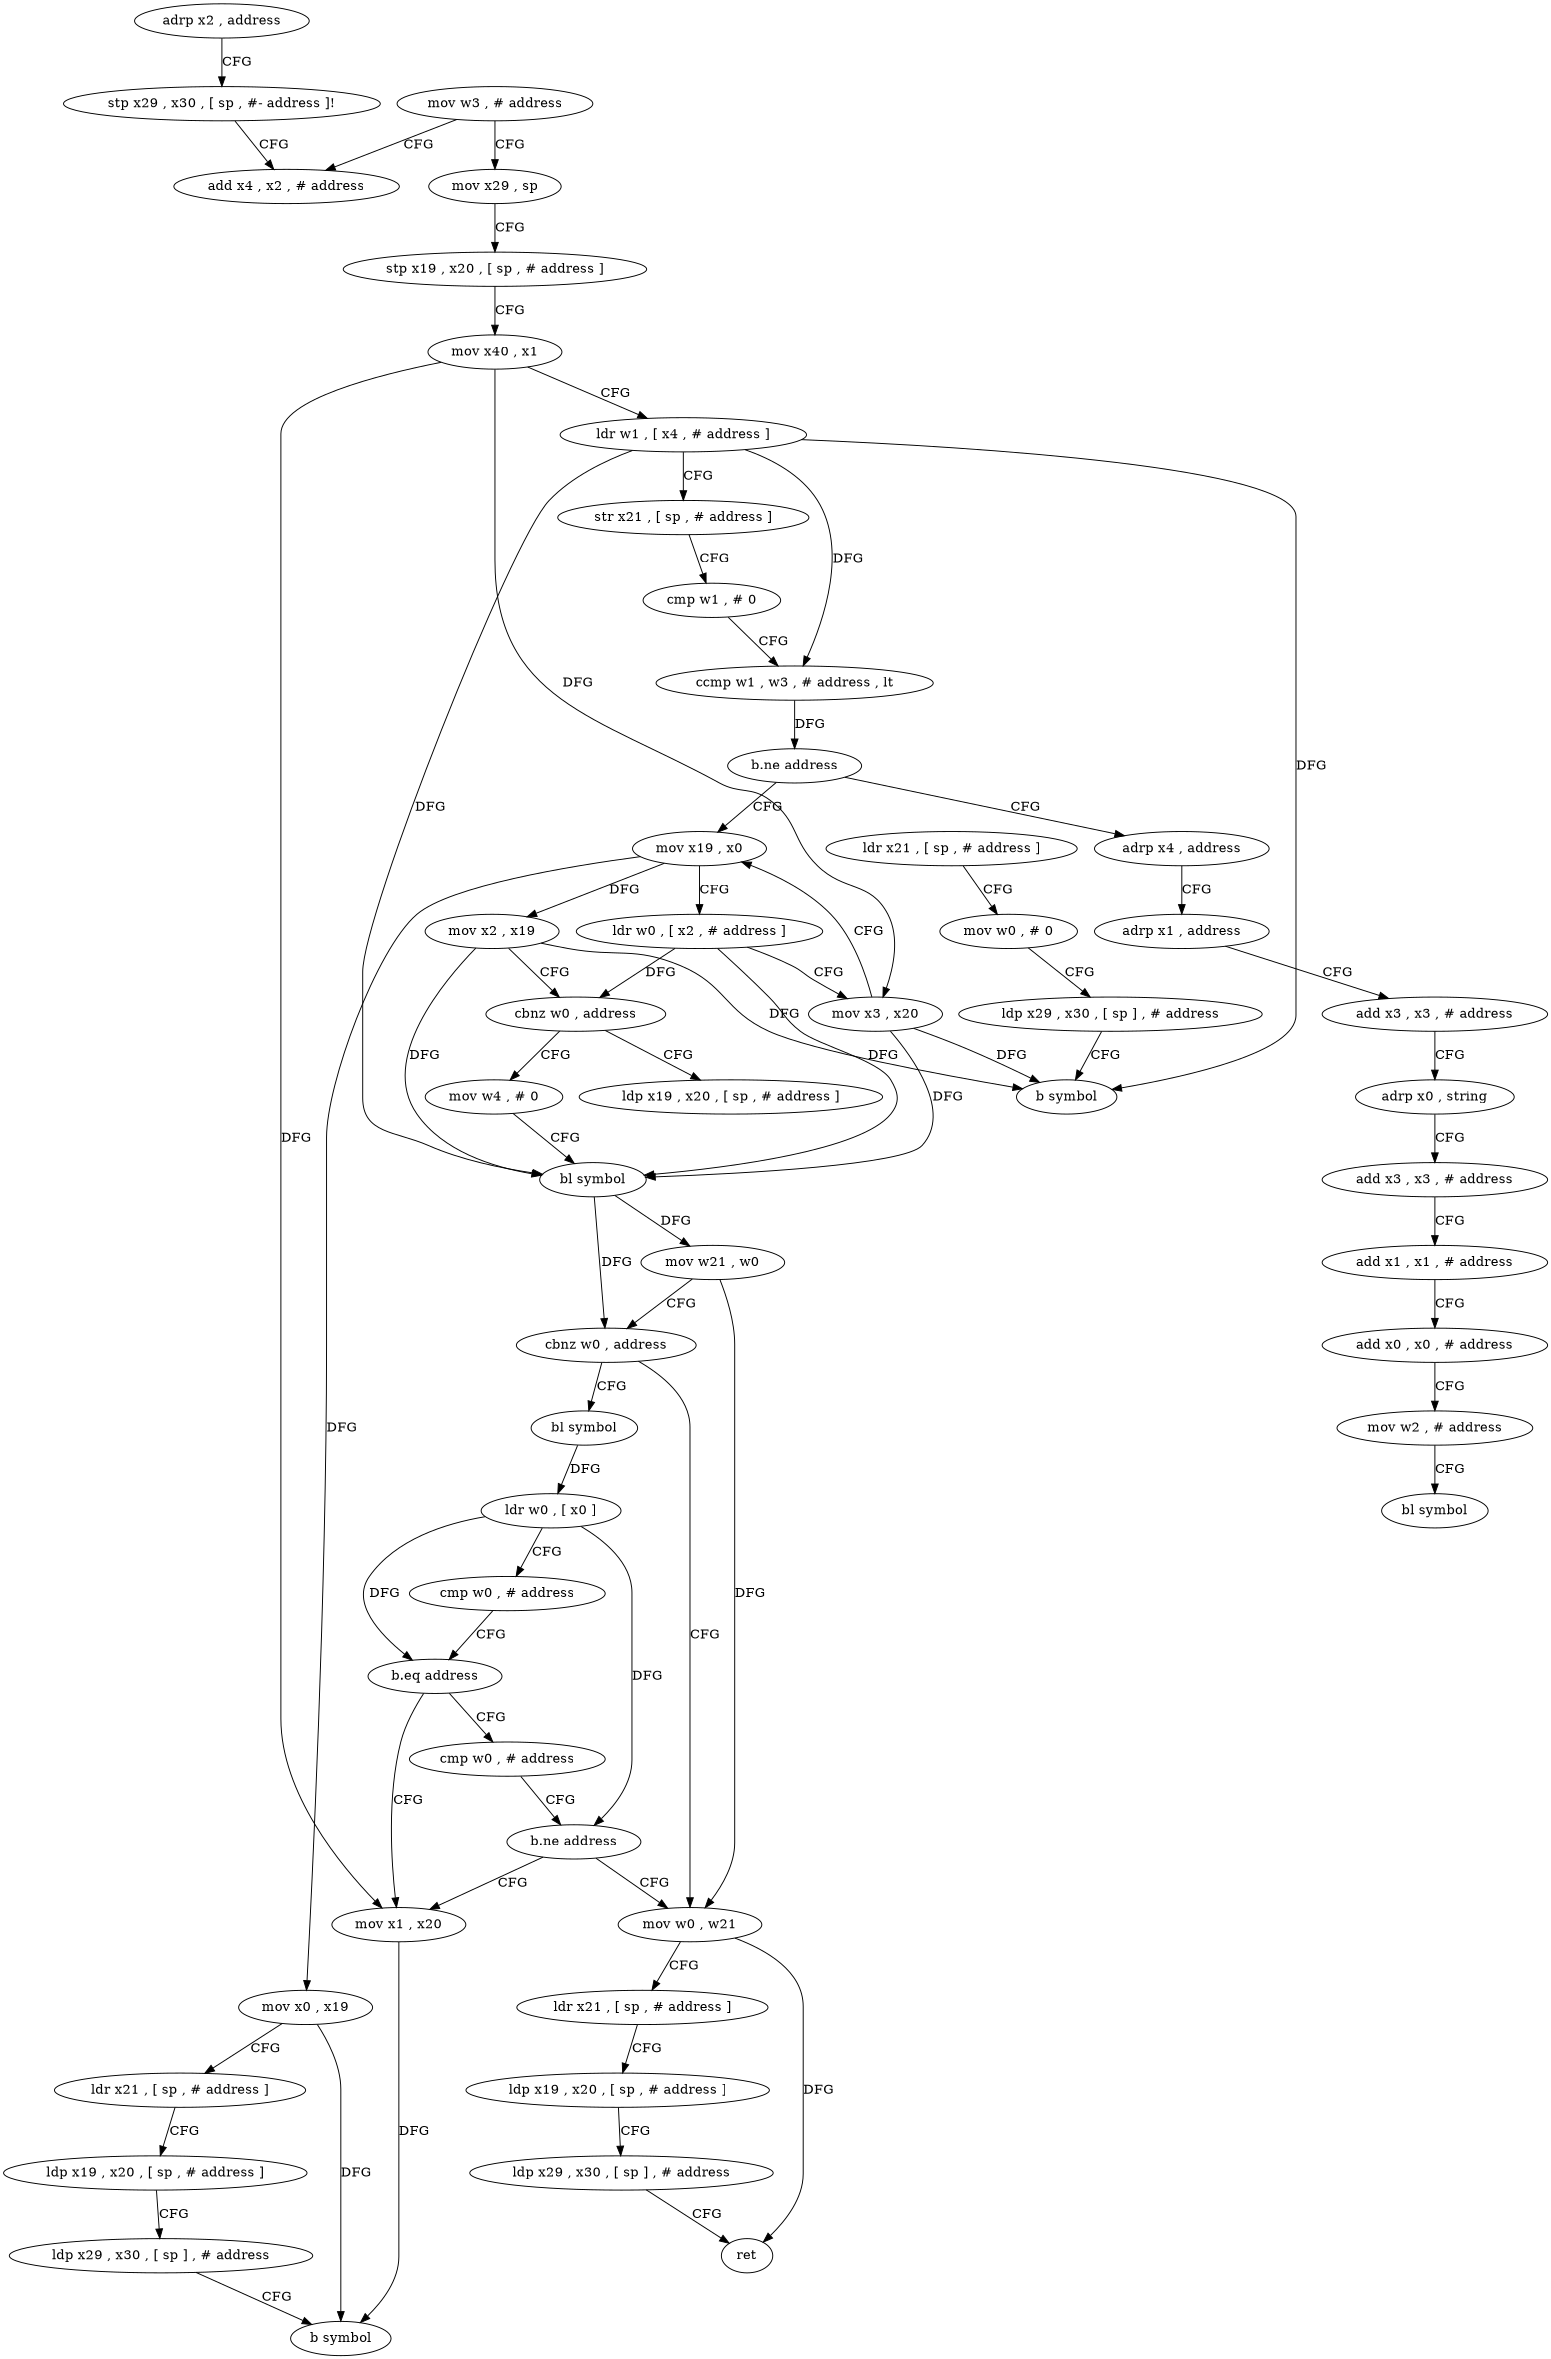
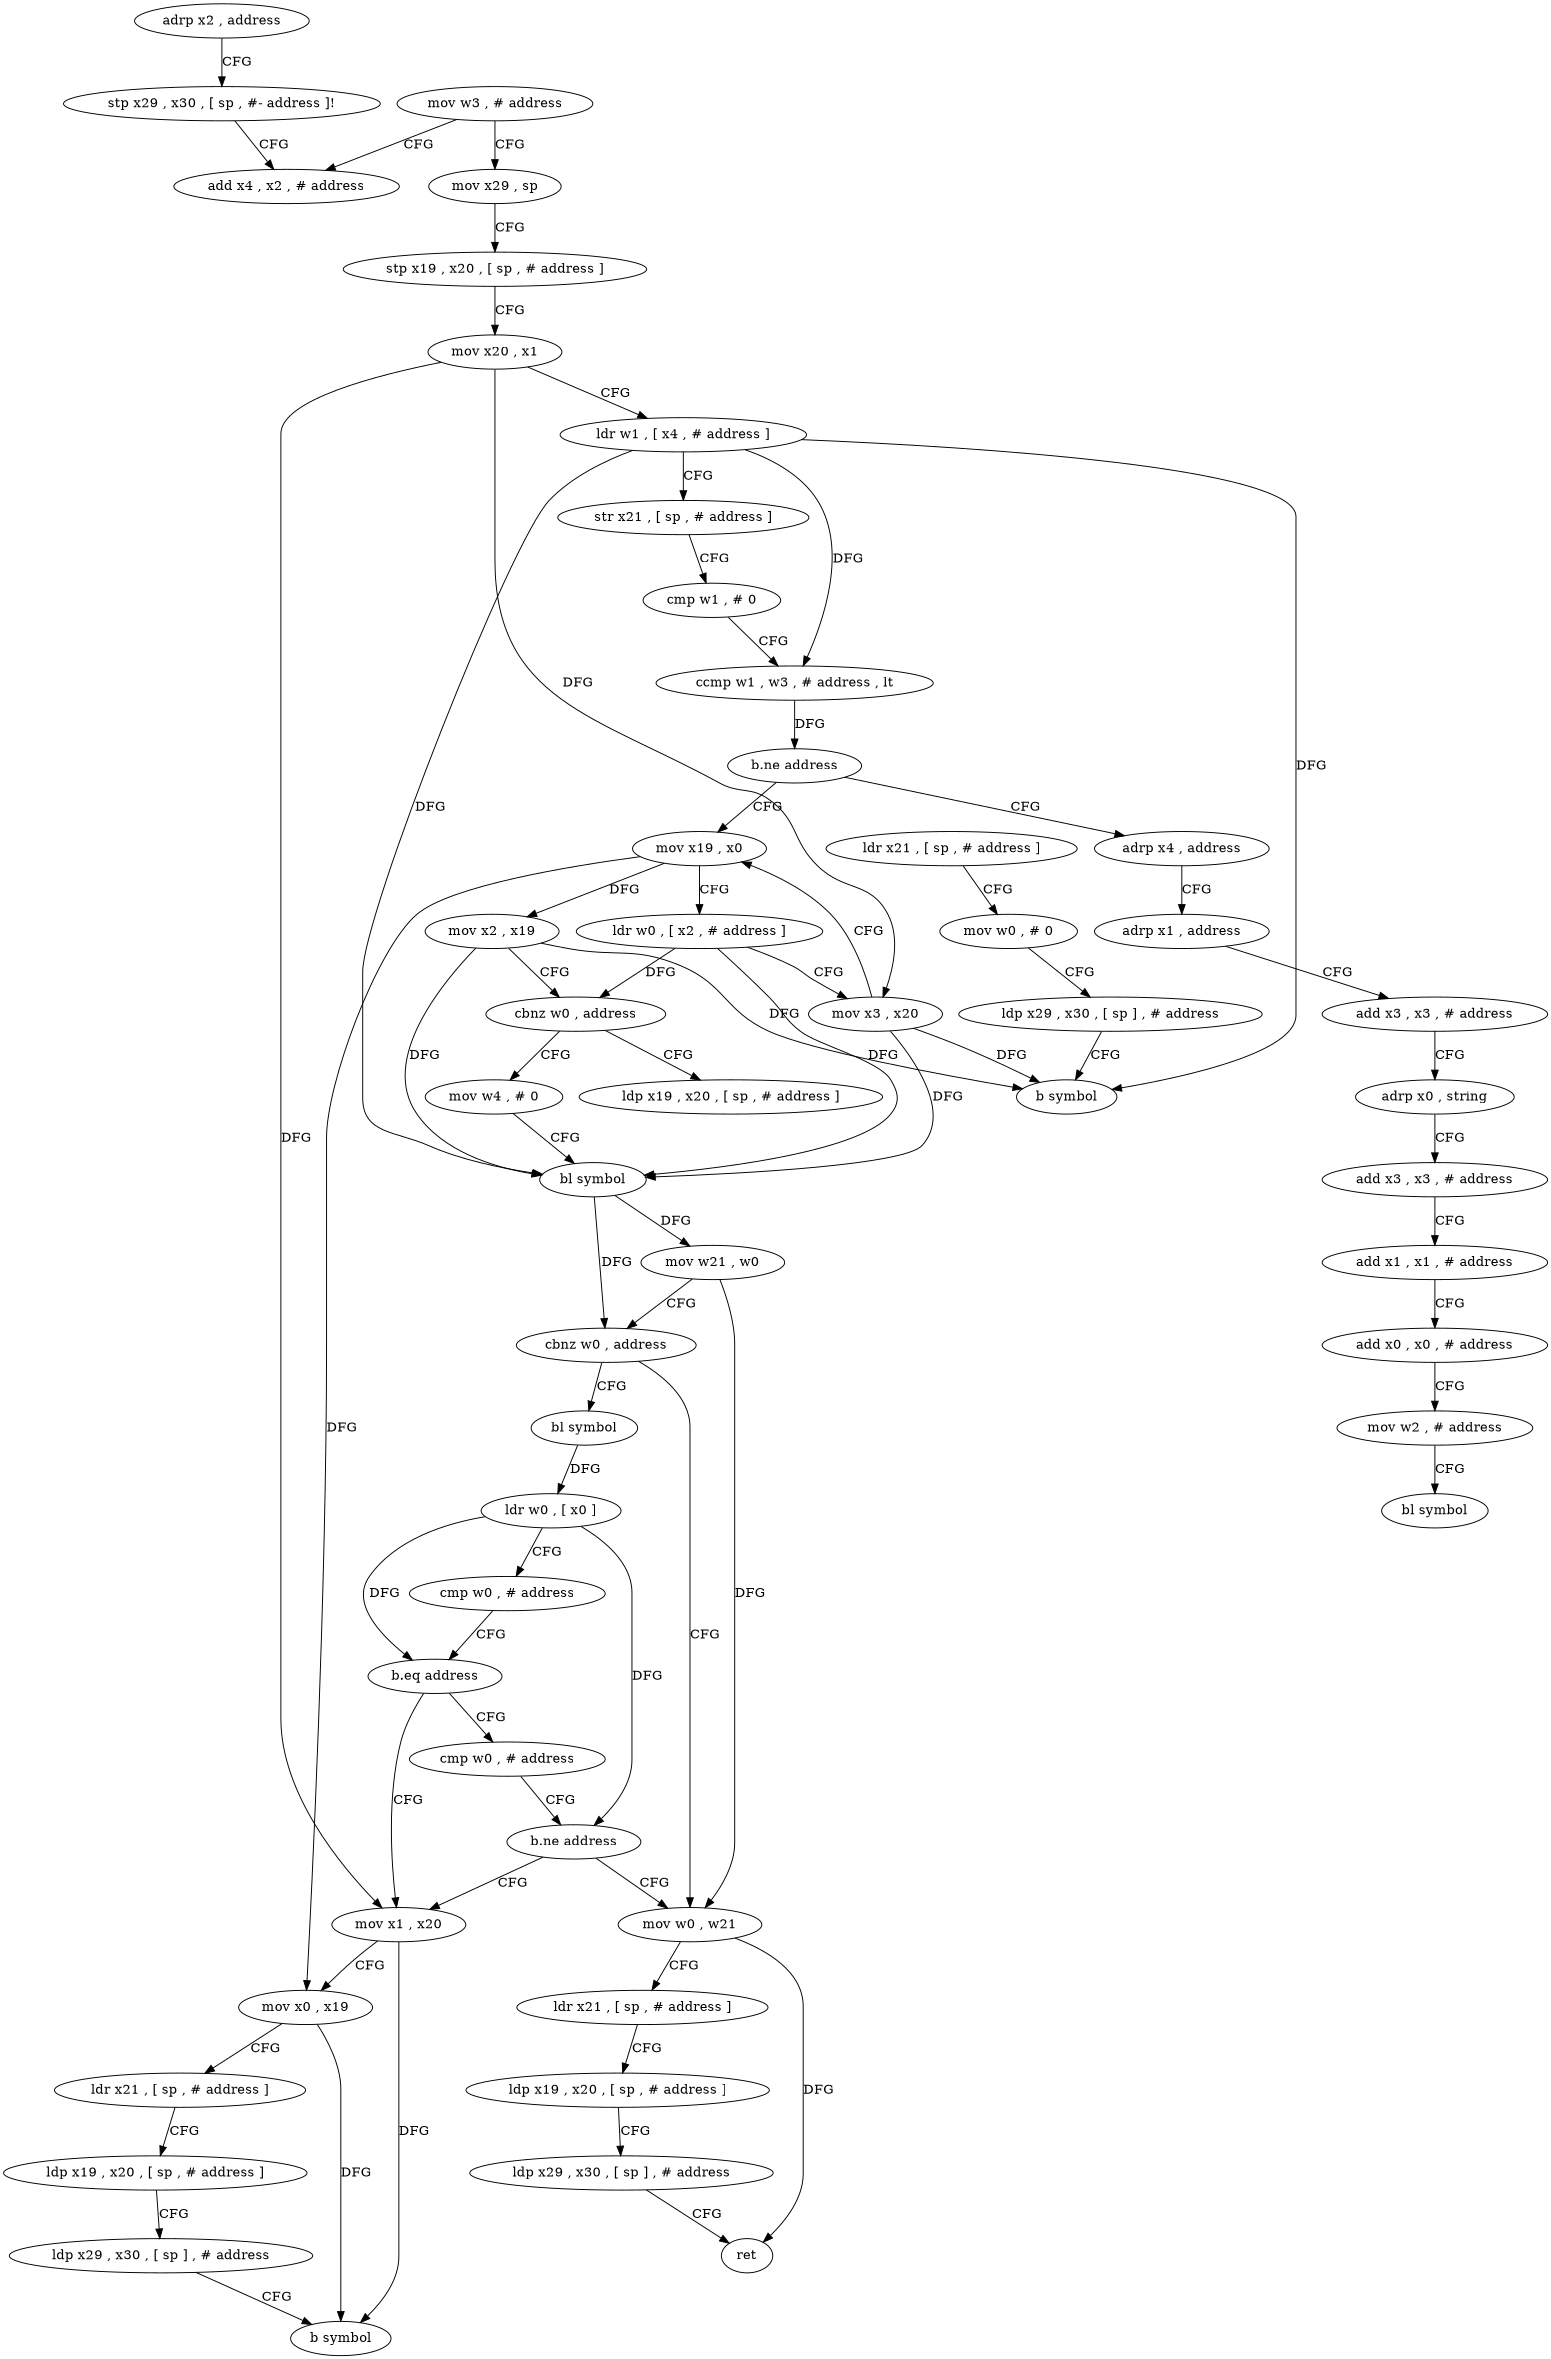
node "mov x40 , x1": label "mov x40 , x1" -> "mov x20 , x1"
edge "mov x1 , x20" -> "mov x0 , x19": added, label "CFG"
